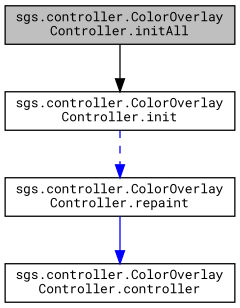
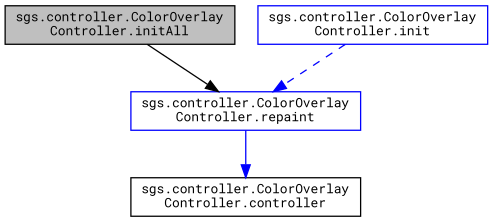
edge "sgs.controller.ColorOverlay Controller.initAll" -> "sgs.controller.ColorOverlay Controller.init": now "sgs.controller.ColorOverlay Controller.initAll" -> "sgs.controller.ColorOverlay Controller.repaint"
node "sgs.controller.ColorOverlay Controller.init": color black -> blue
node "sgs.controller.ColorOverlay Controller.repaint": color black -> blue
